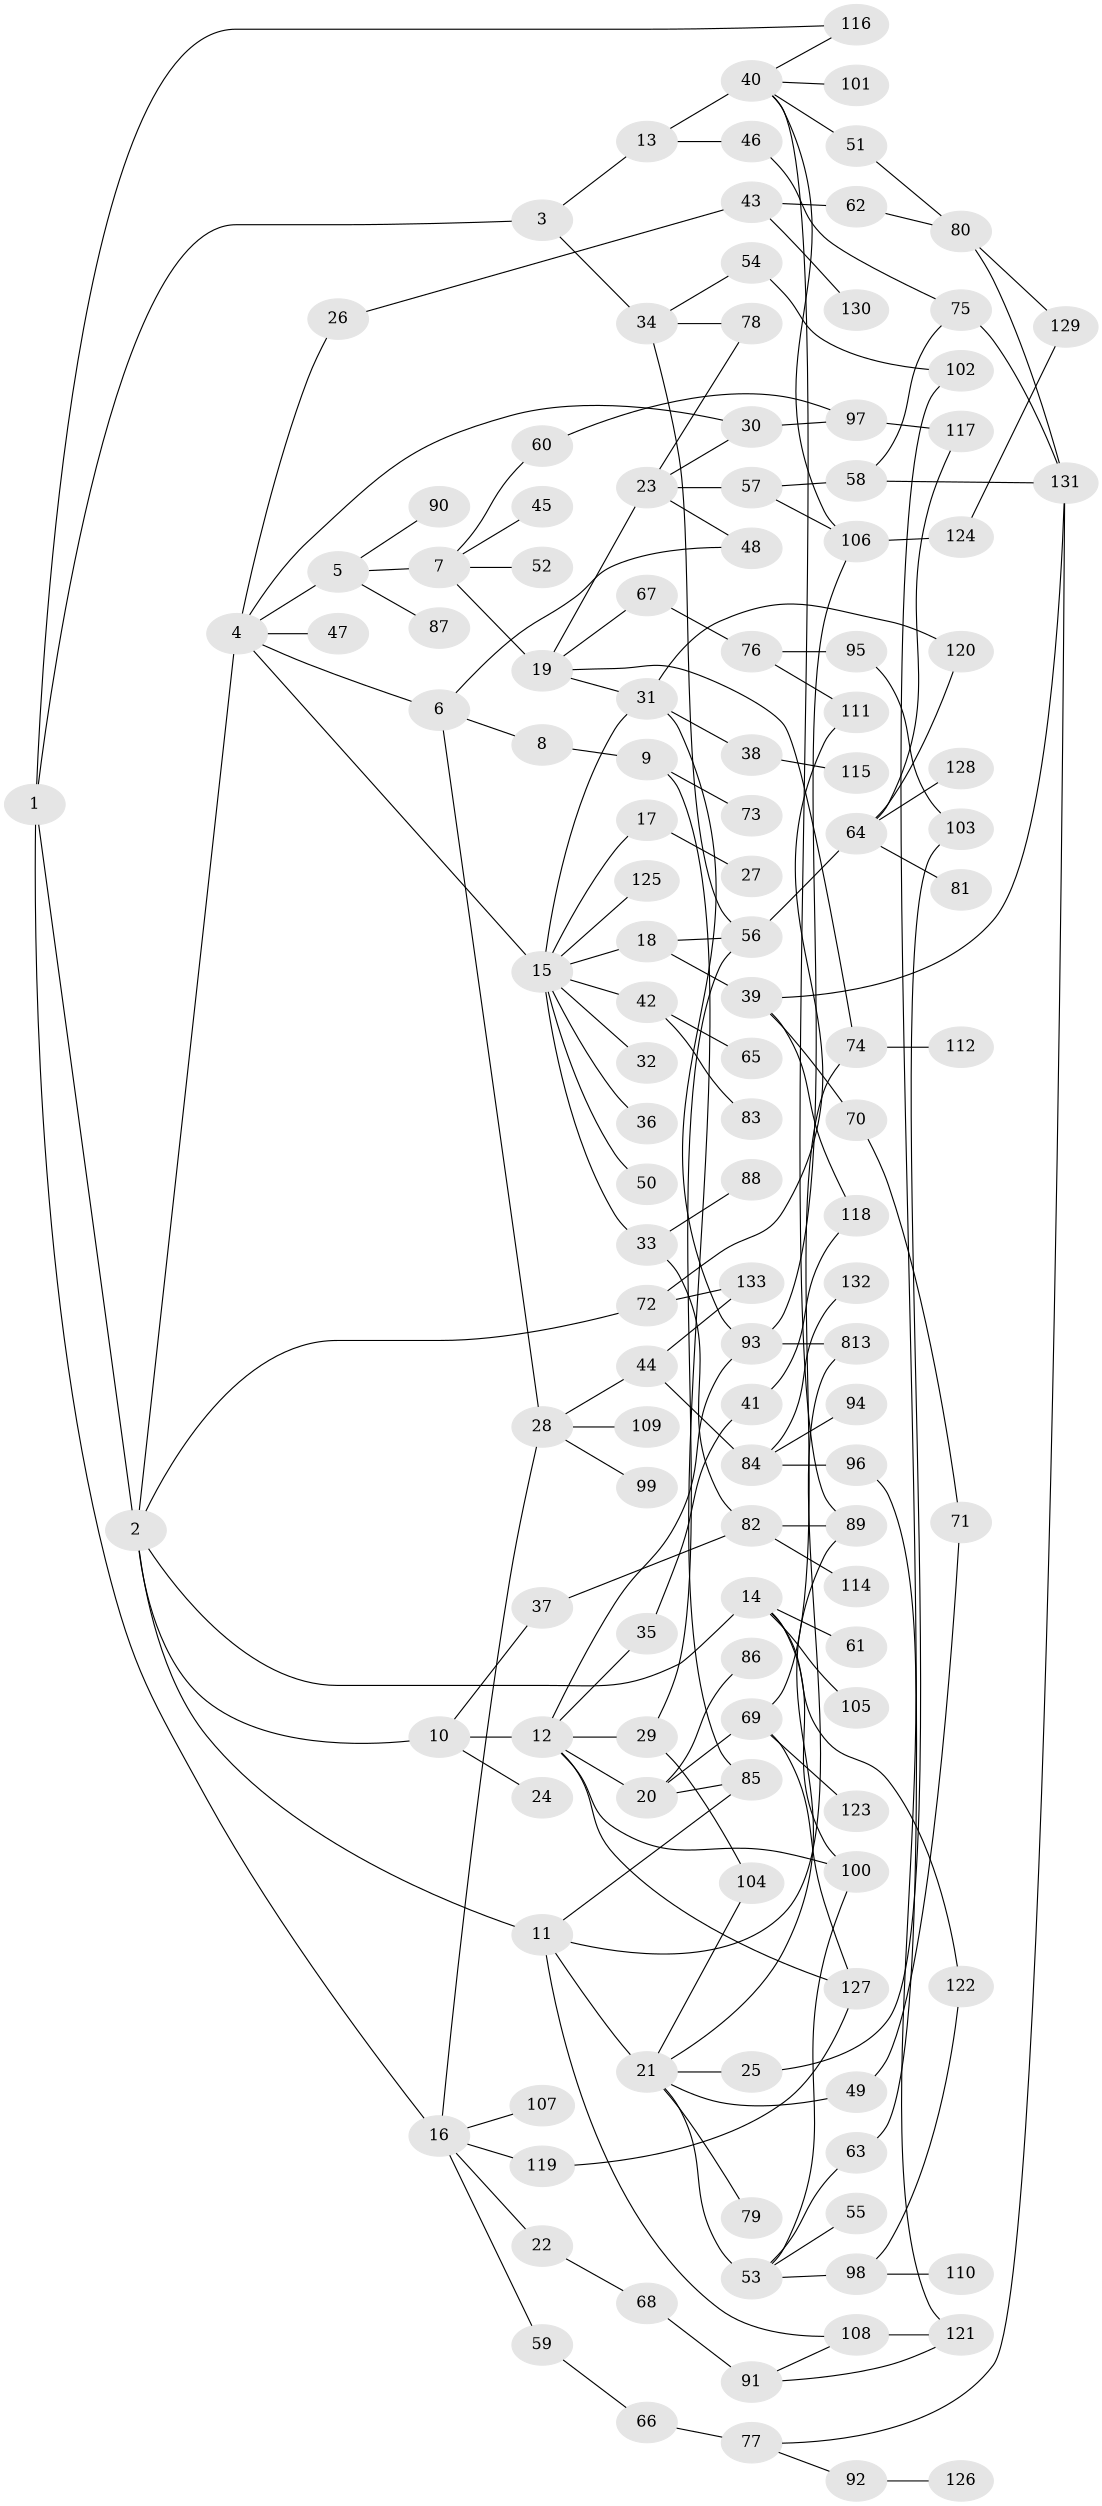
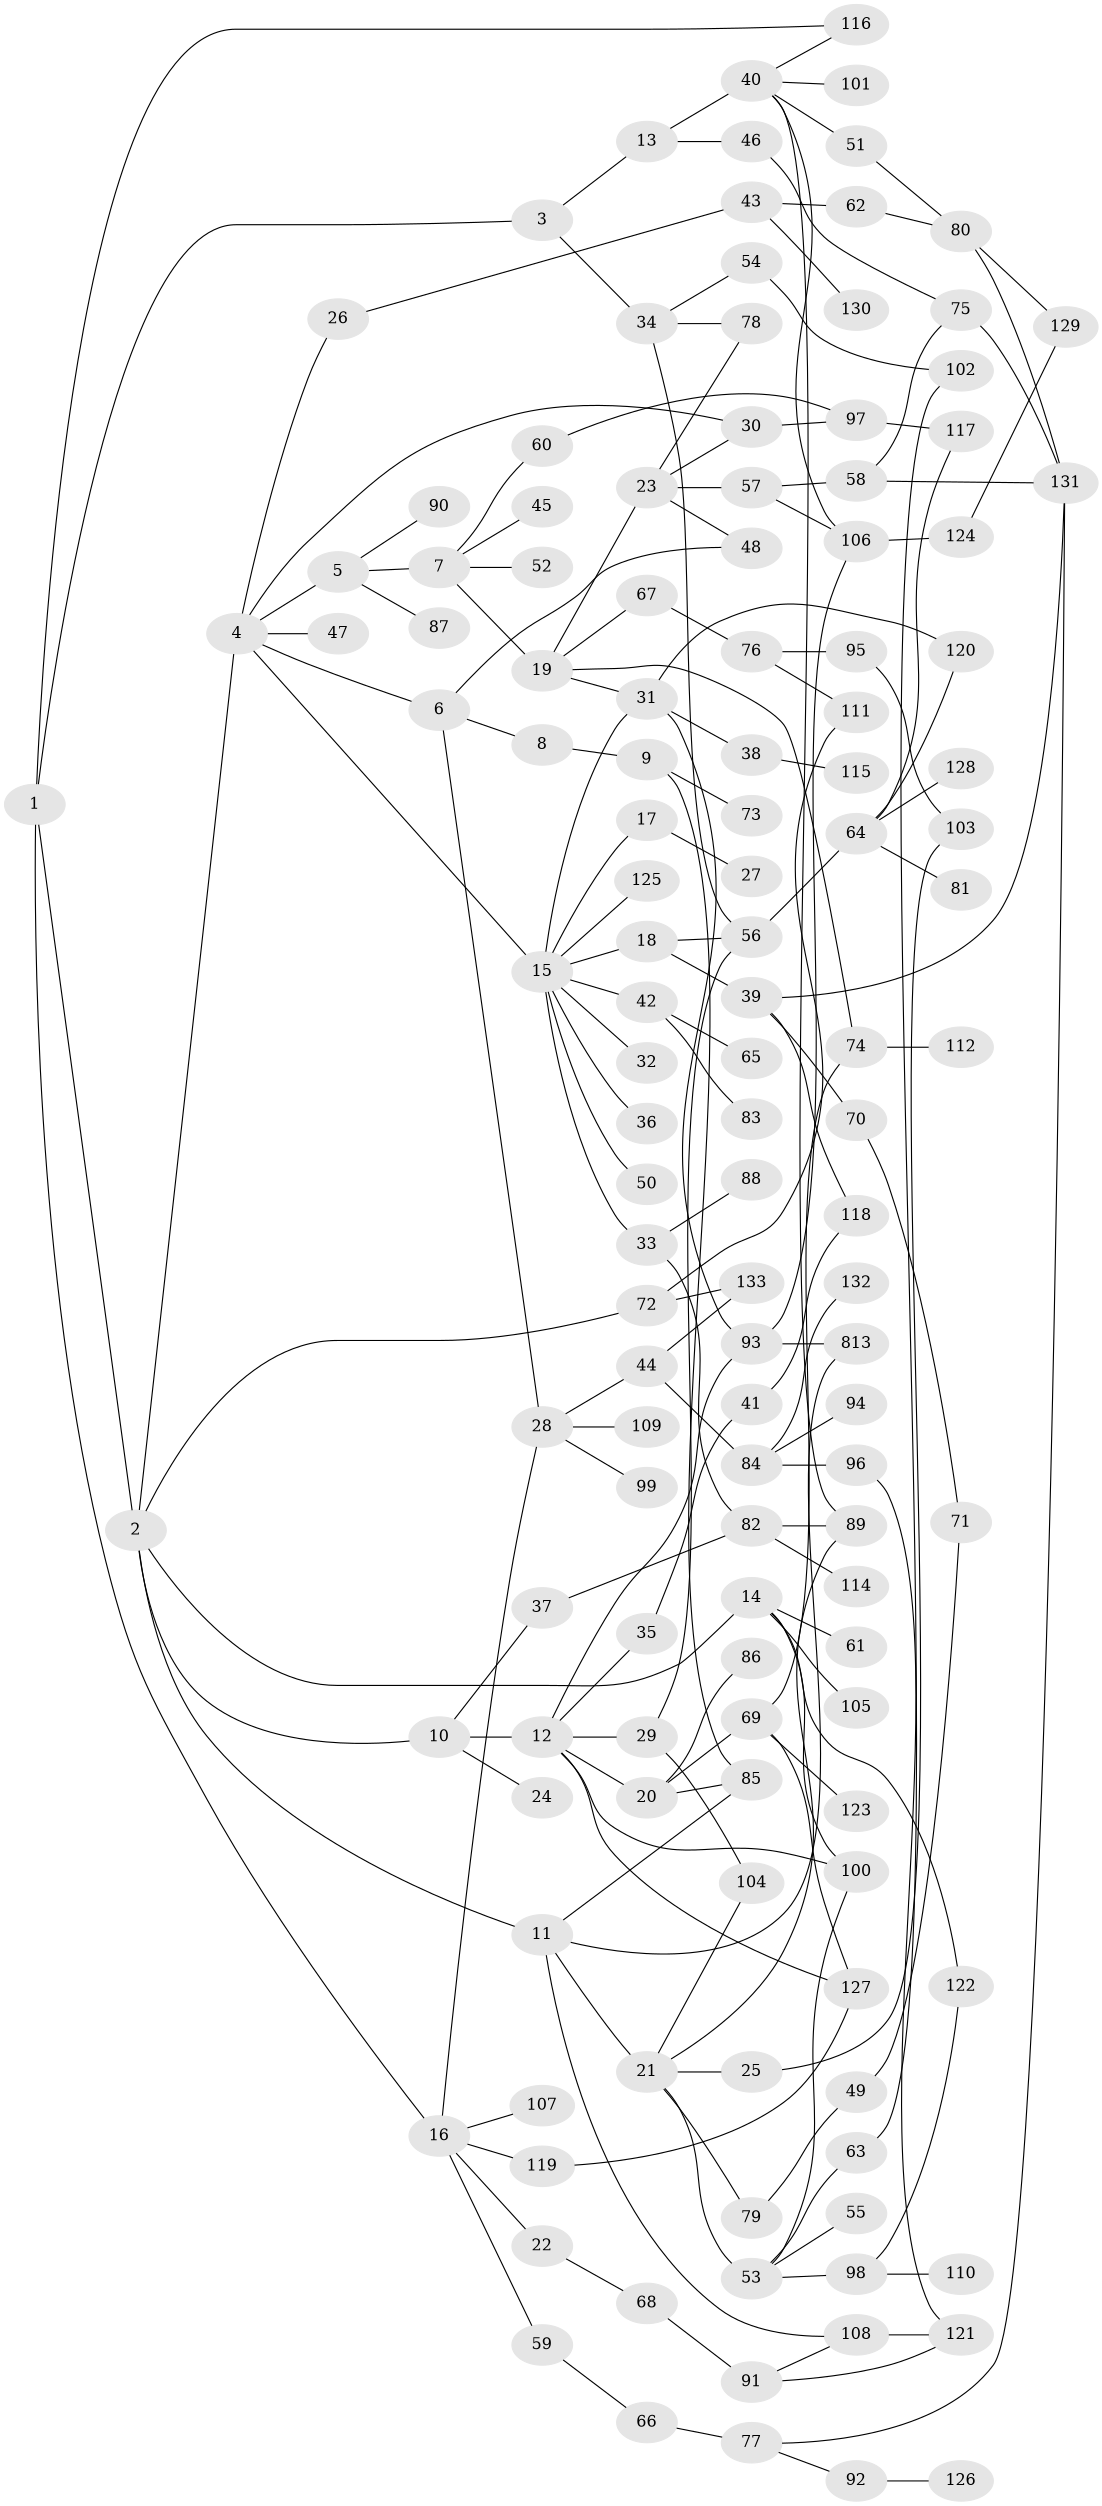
edge "21" -- "49": now "79" -- "49"
